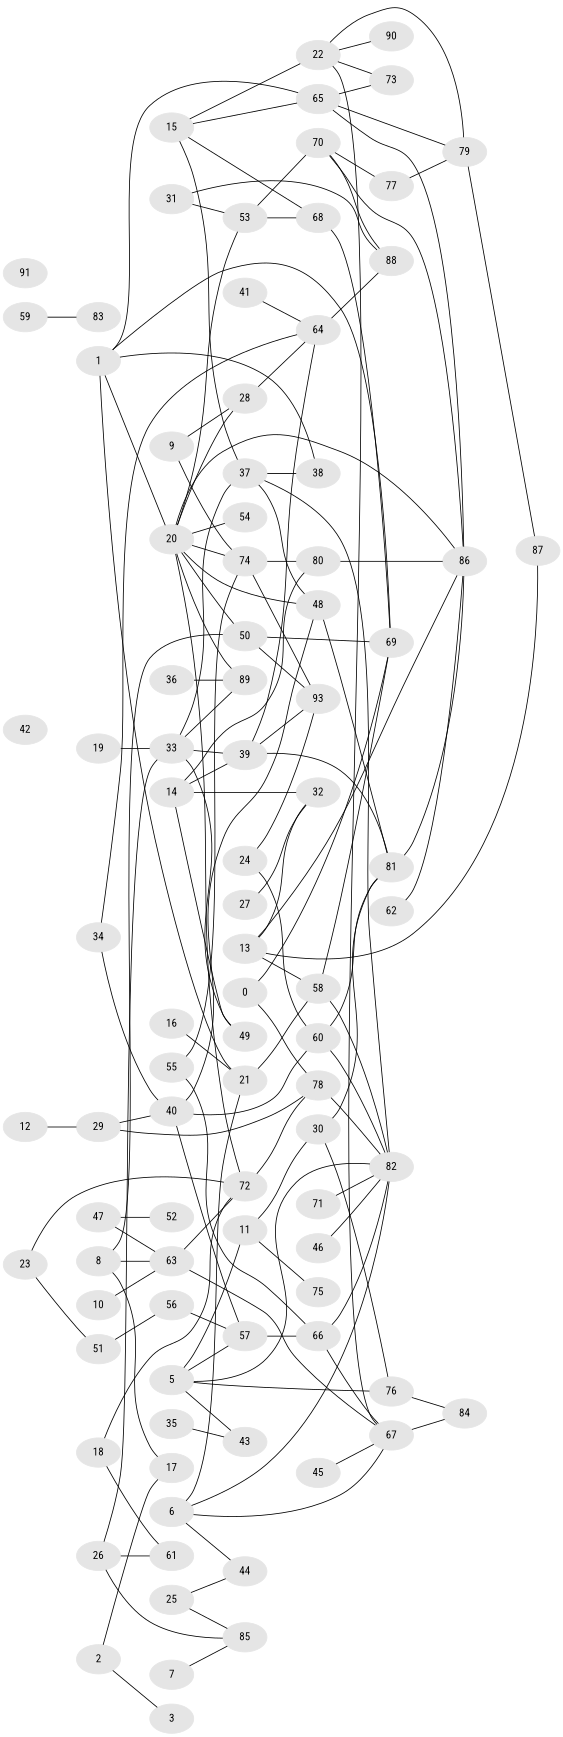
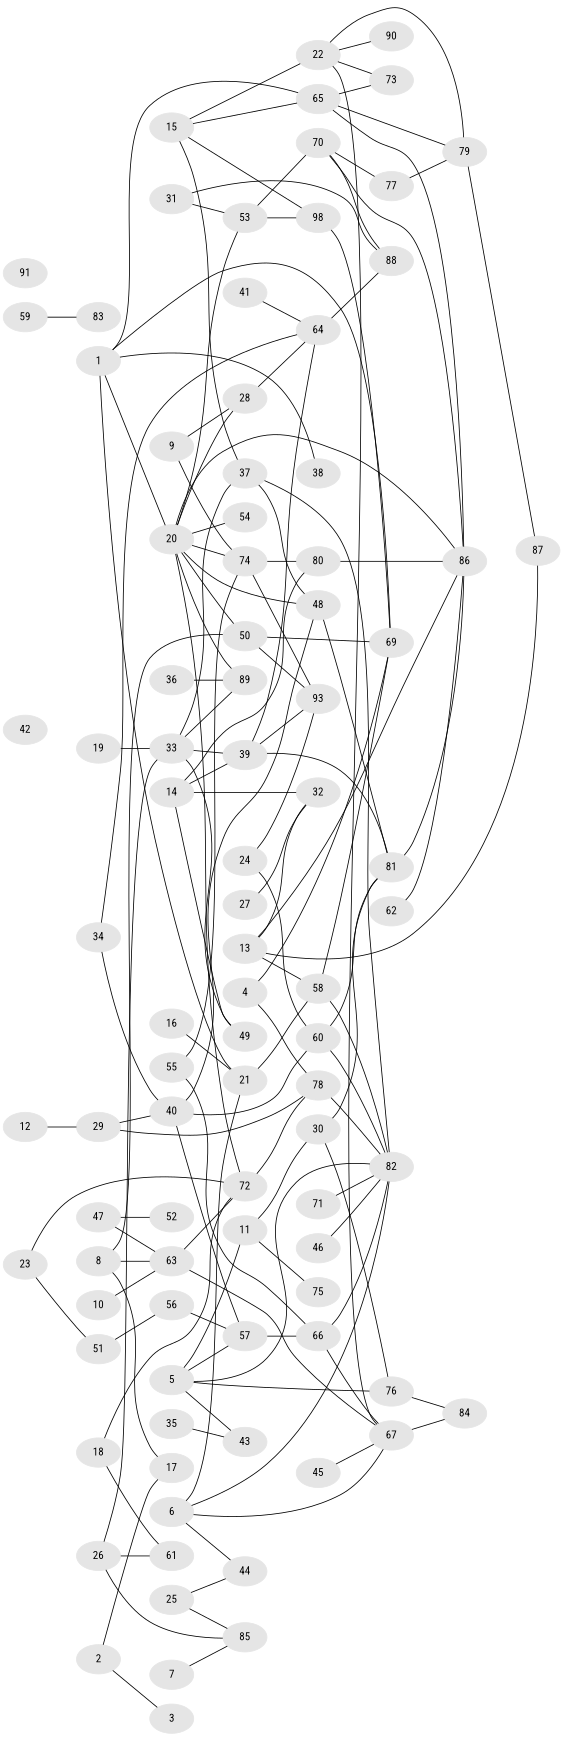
node "68": label "68" -> "98"
edge "37" -- "38": removed
node "0": label "0" -> "4"
